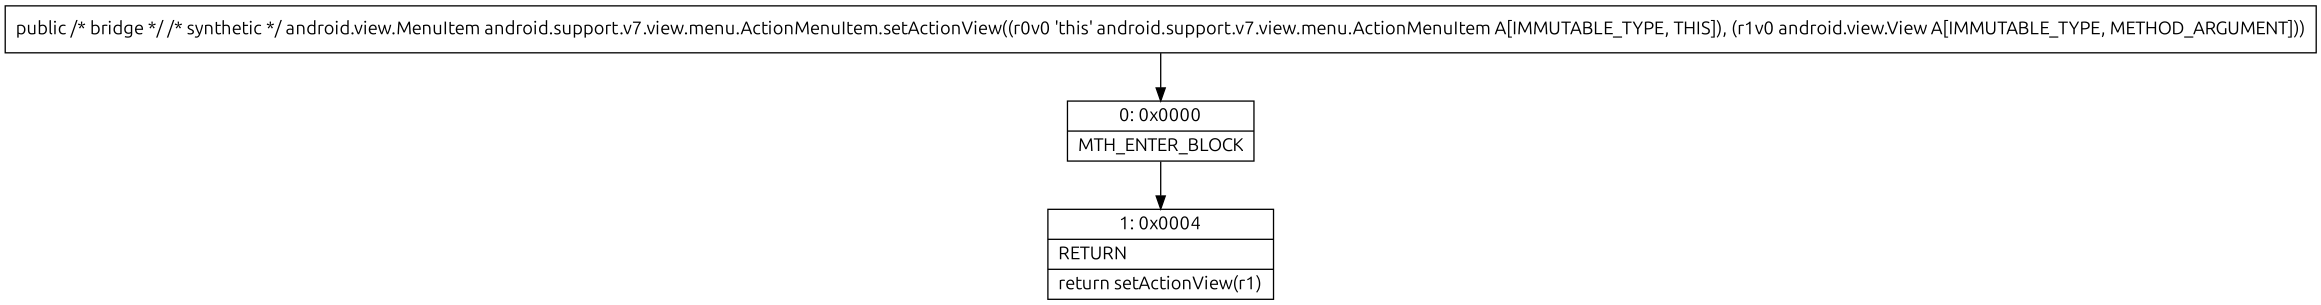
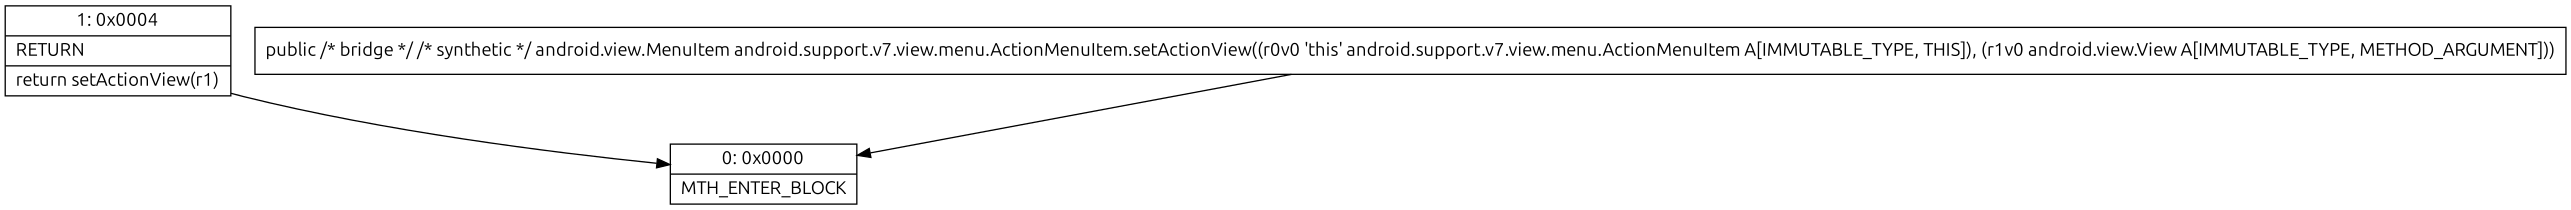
edge "0: 0x0000" -> "1: 0x0004": reversed
